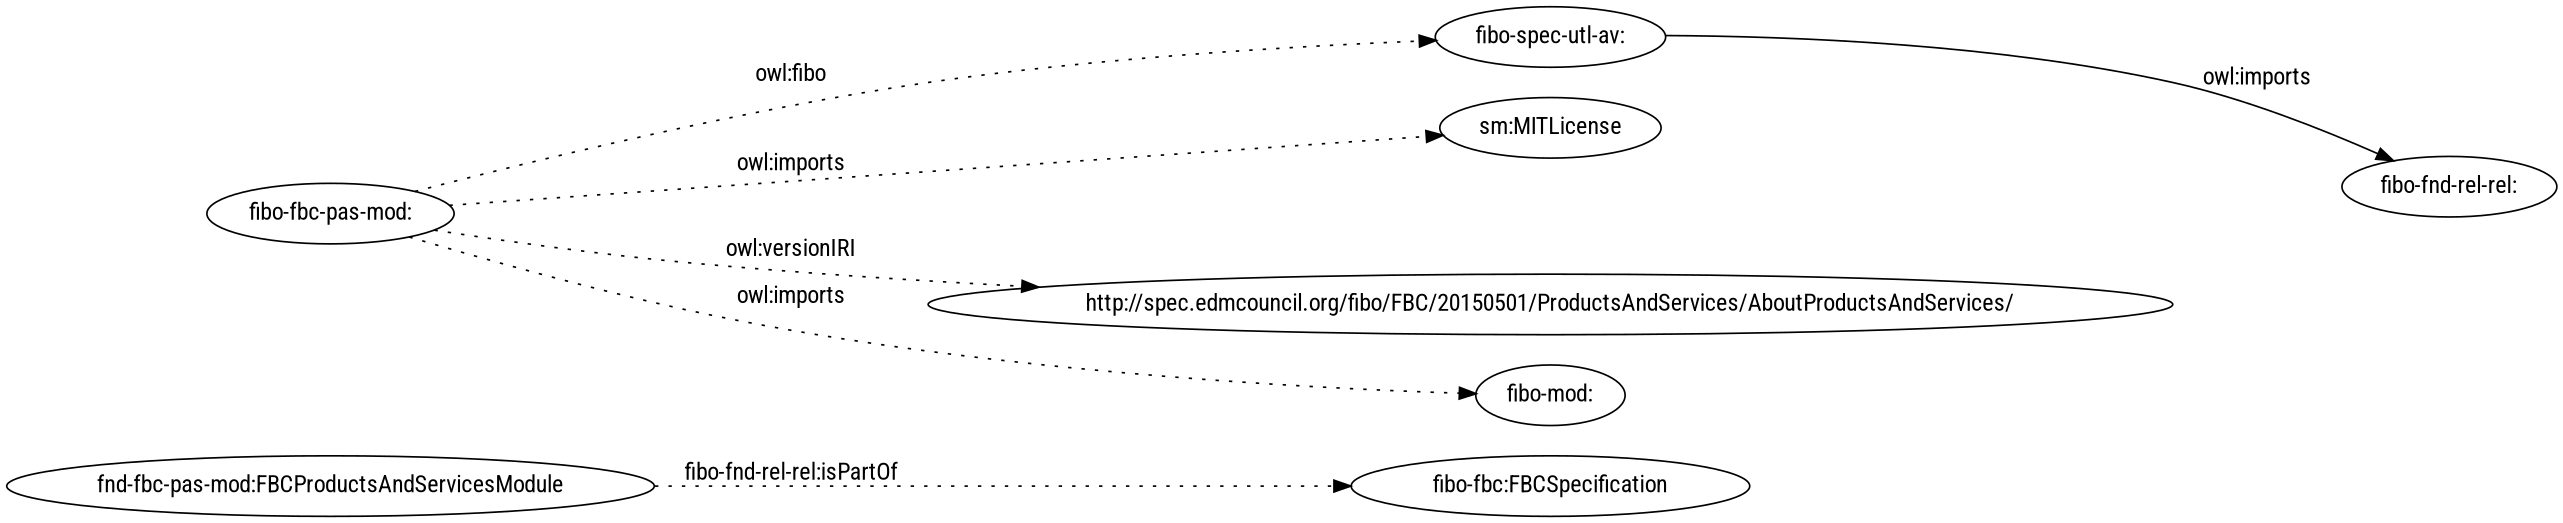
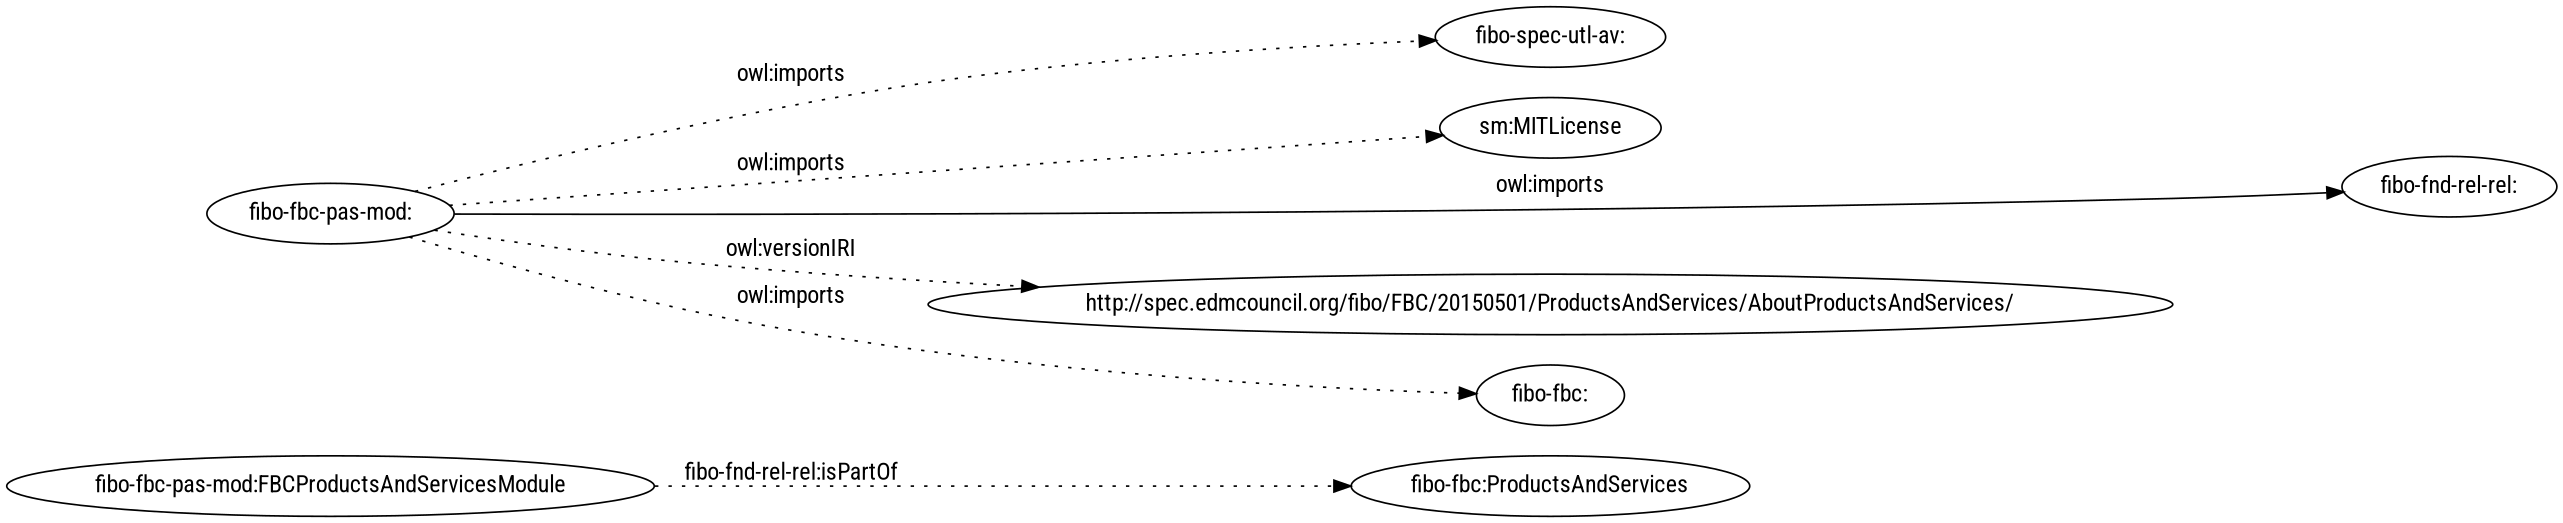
edge "fibo-spec-utl-av:" -> "fibo-fnd-rel-rel:": now "fibo-fbc-pas-mod:" -> "fibo-fnd-rel-rel:"
edge "fibo-fbc-pas-mod:" -> "fibo-spec-utl-av:": label "owl:fibo" -> "owl:imports"
node "fibo-mod:": label "fibo-mod:" -> "fibo-fbc:"
node "fnd-fbc-pas-mod:FBCProductsAndServicesModule": label "fnd-fbc-pas-mod:FBCProductsAndServicesModule" -> "fibo-fbc-pas-mod:FBCProductsAndServicesModule"
node "fibo-fbc:FBCSpecification": label "fibo-fbc:FBCSpecification" -> "fibo-fbc:ProductsAndServices"
